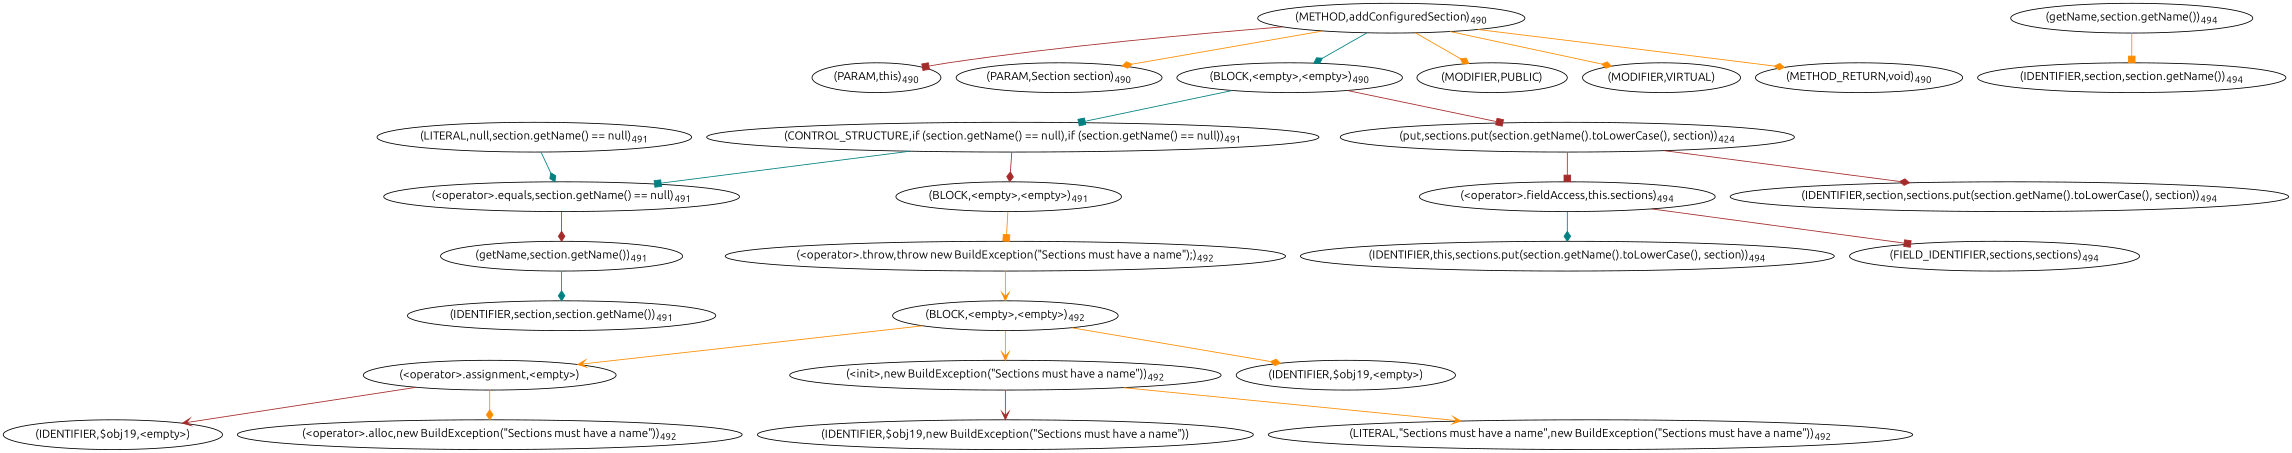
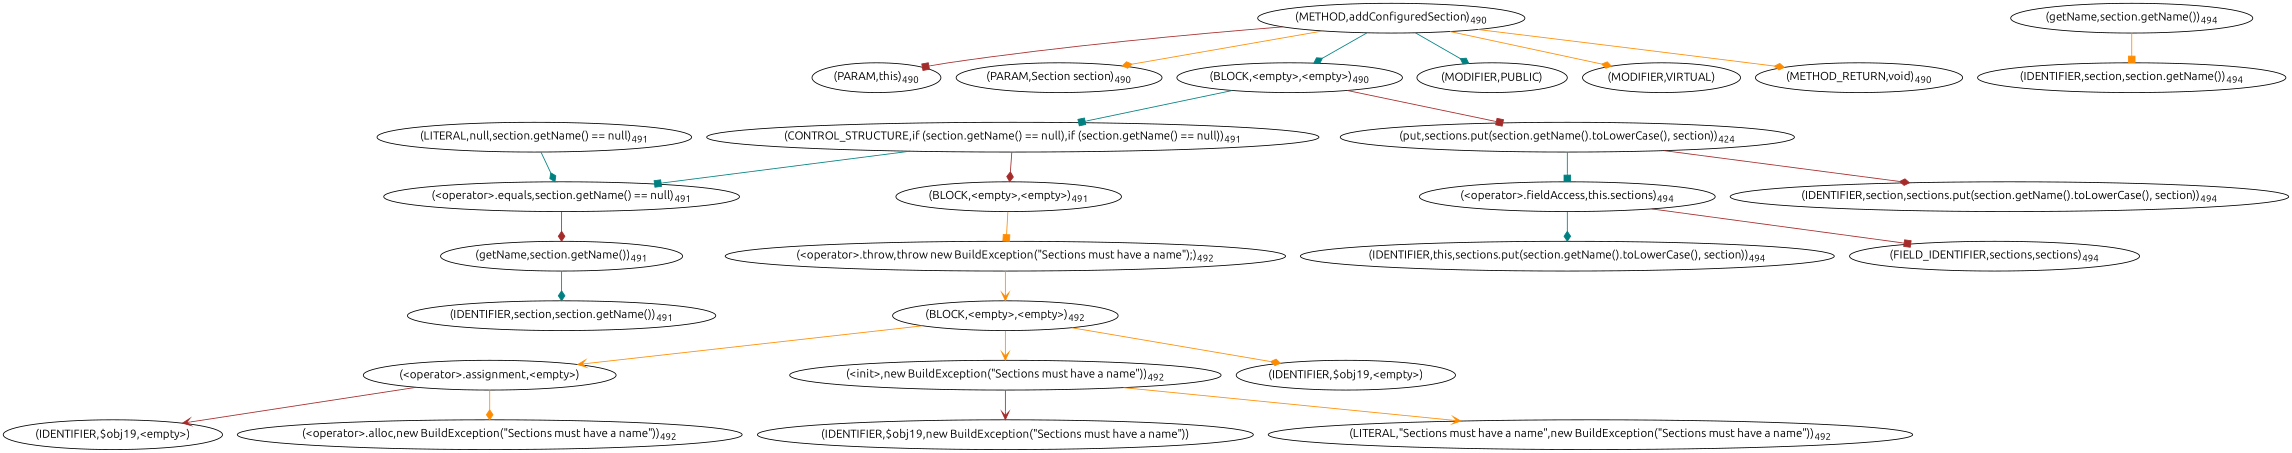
edge "(METHOD,addConfiguredSection)" -> "(MODIFIER,PUBLIC)": color darkorange -> teal
edge "(put,sections.put(section.getName().toLowerCase(), section))" -> "(<operator>.fieldAccess,this.sections)": color brown -> teal
